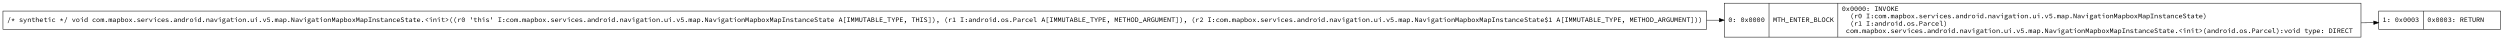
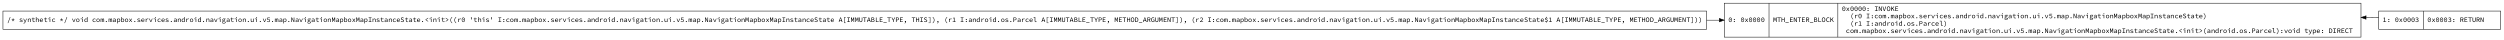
edge "0: 0x0000" -> "1: 0x0003": reversed
